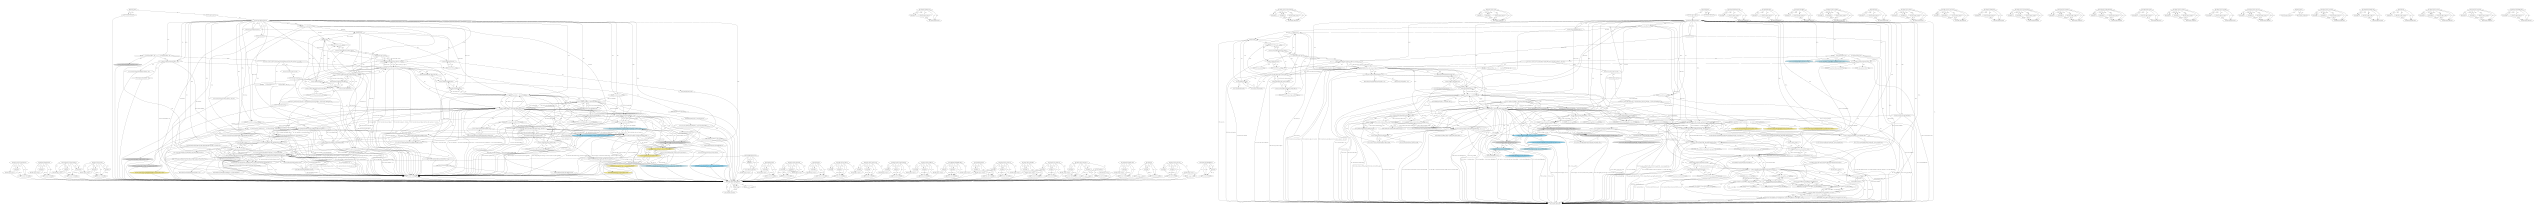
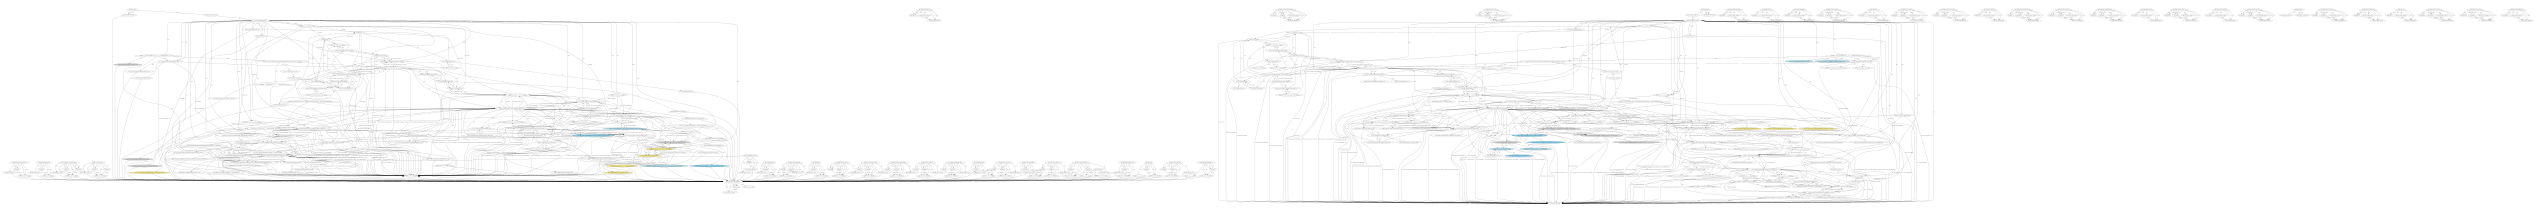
node "(IDENTIFIER,block,block.allowsPaginationStrut())": added
node "(IDENTIFIER,block,block.containingBlock())": removed
